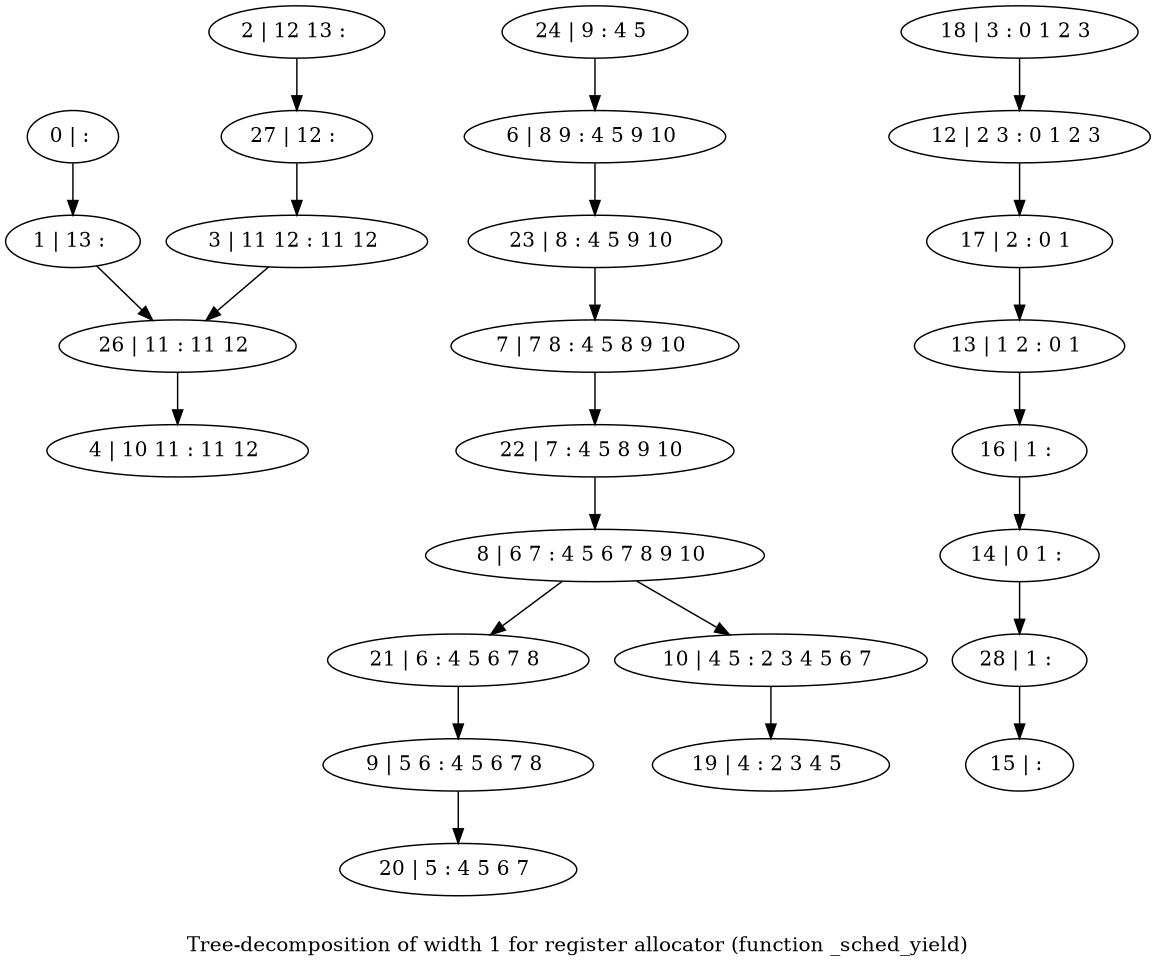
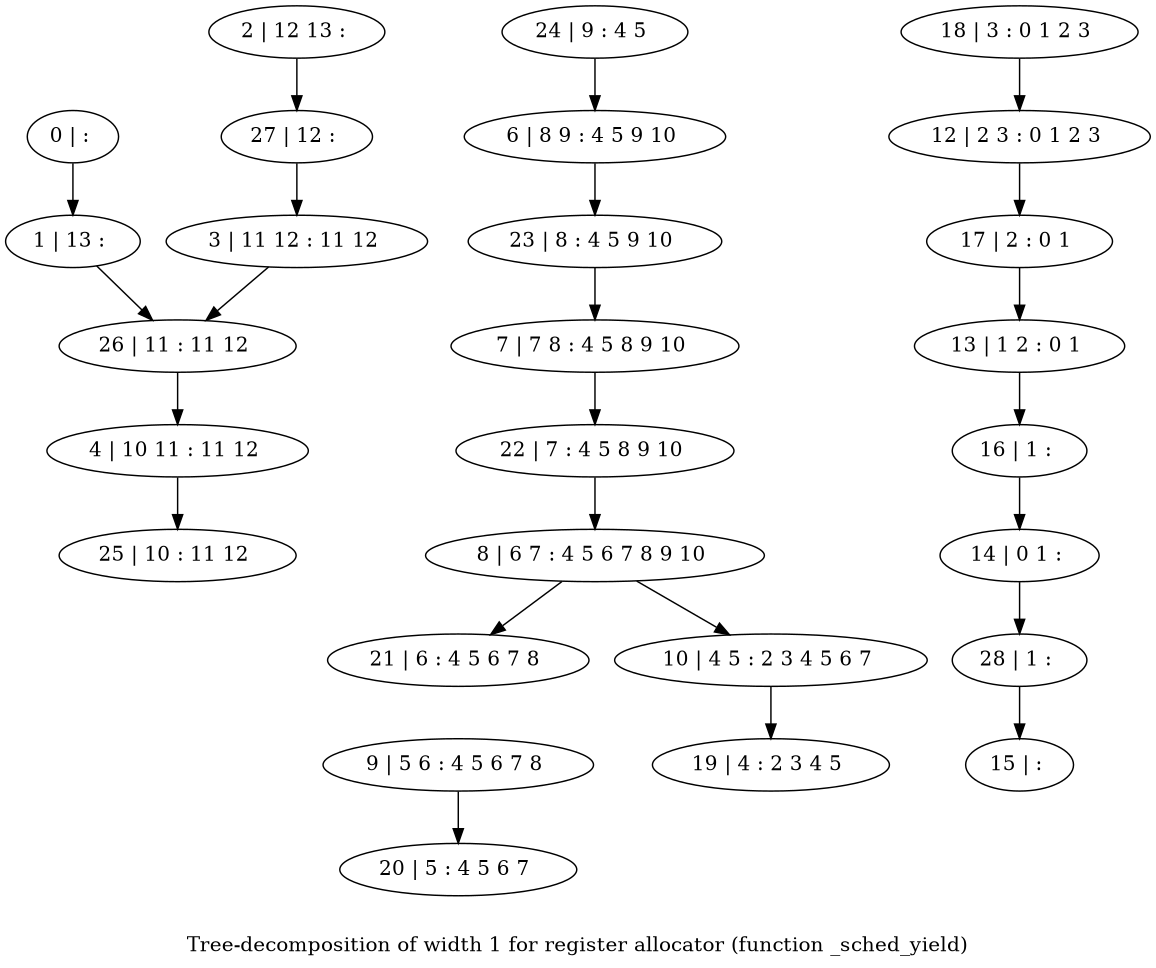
node "25 | 10 : 11 12": added
edge "21 | 6 : 4 5 6 7 8" -> "9 | 5 6 : 4 5 6 7 8": removed
